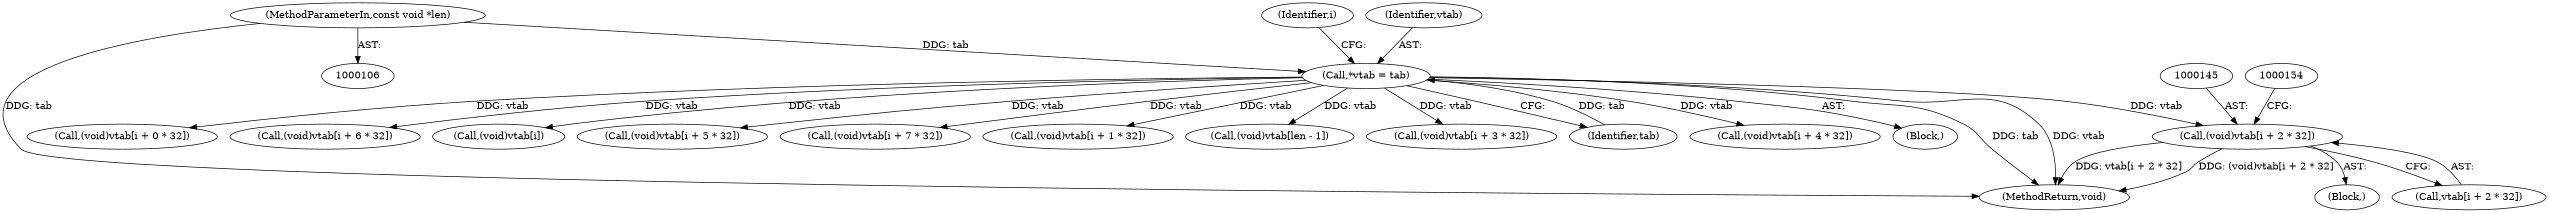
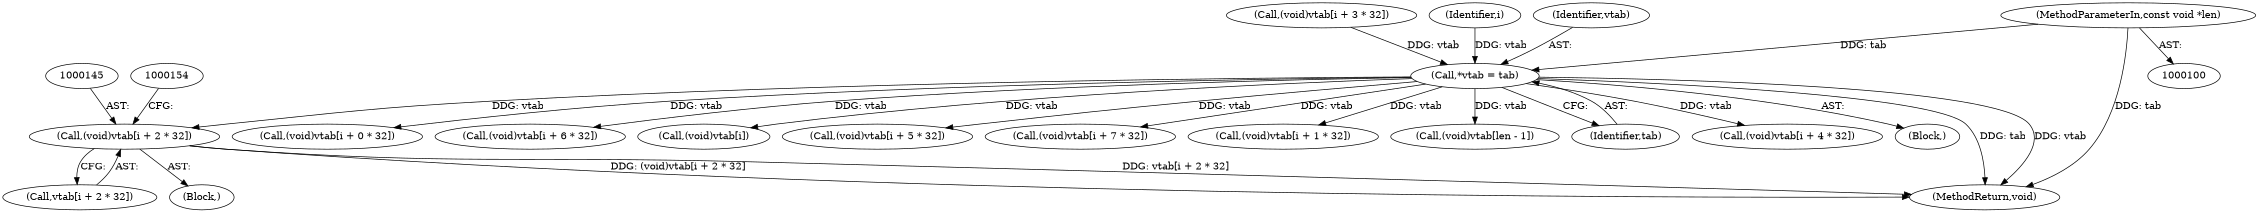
edge "(Identifier,i)" -> "(Call,*vtab = tab)": label "CFG: " -> "DDG: vtab"
node "1000106": label "1000106" -> "1000100"
edge "(Call,*vtab = tab)" -> "(Call,(void)vtab[i + 3 * 32])": reversed
edge "(Identifier,tab)" -> "(Call,*vtab = tab)": label "DDG: tab" -> "AST: "
